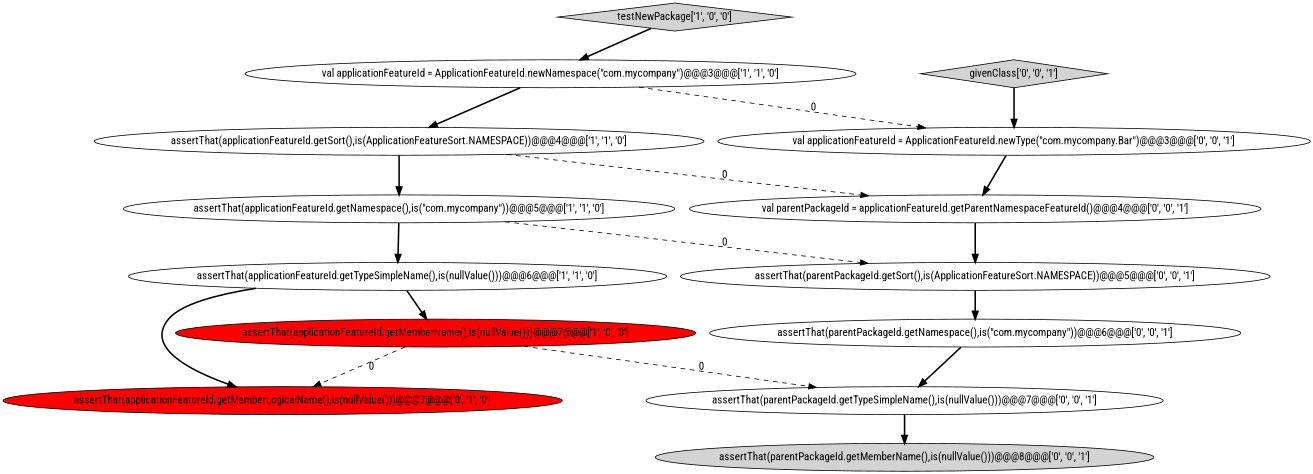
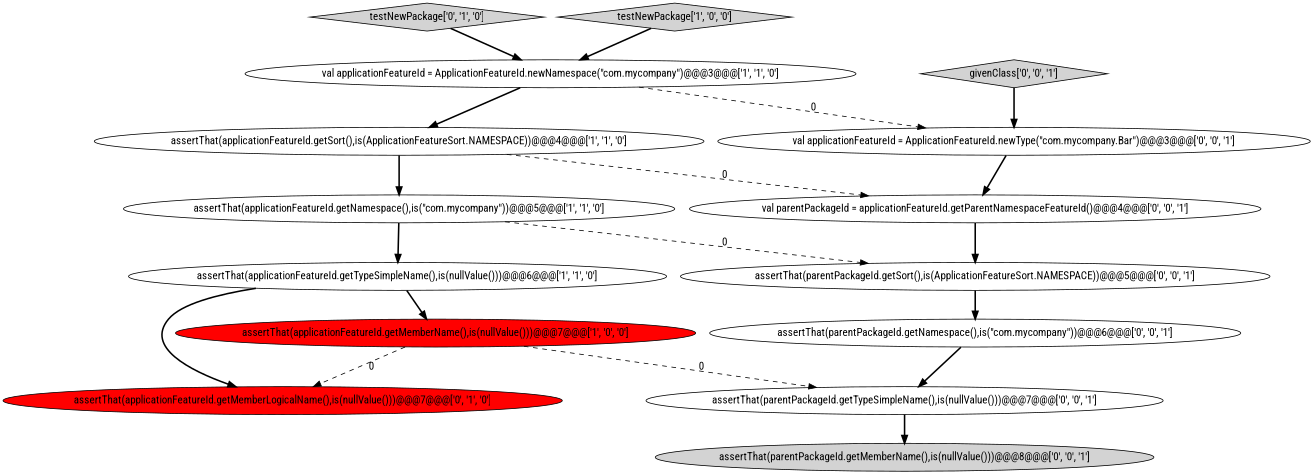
node "testNewPackage['0', '1', '0']": added
